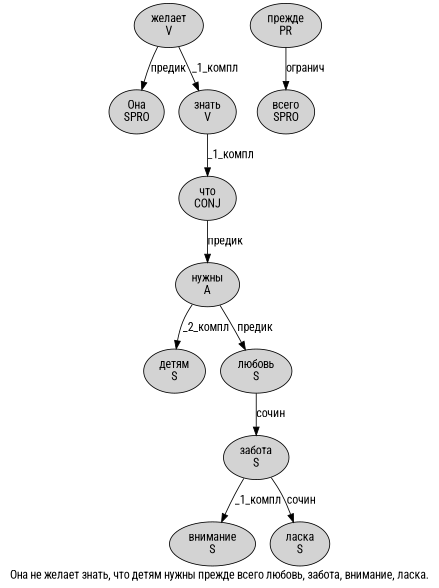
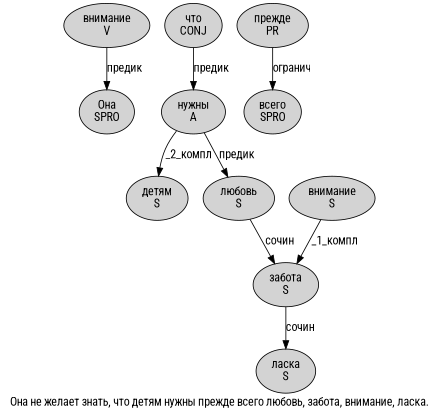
node "желает V": label "желает V" -> "внимание V"
node "знать V": removed
edge "забота S" -> "внимание S": reversed
